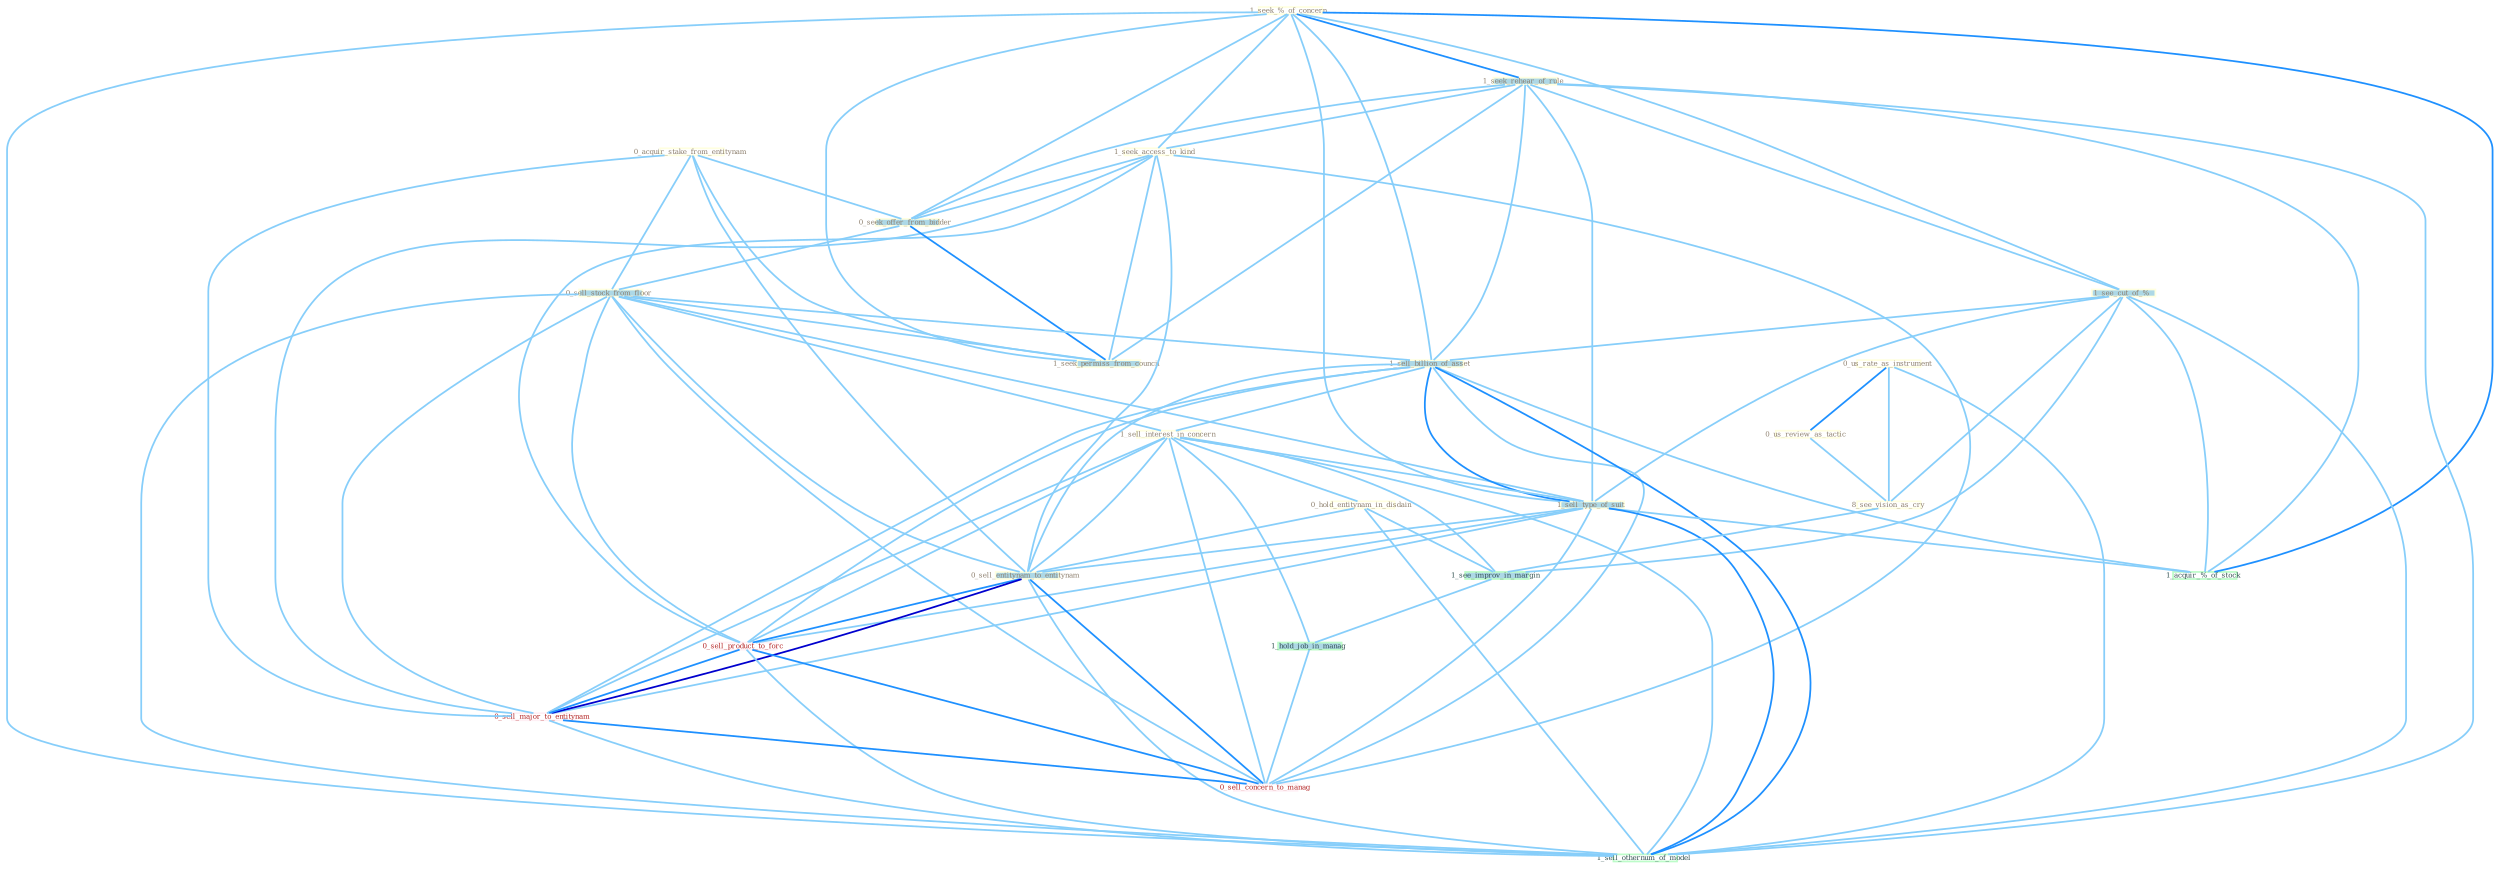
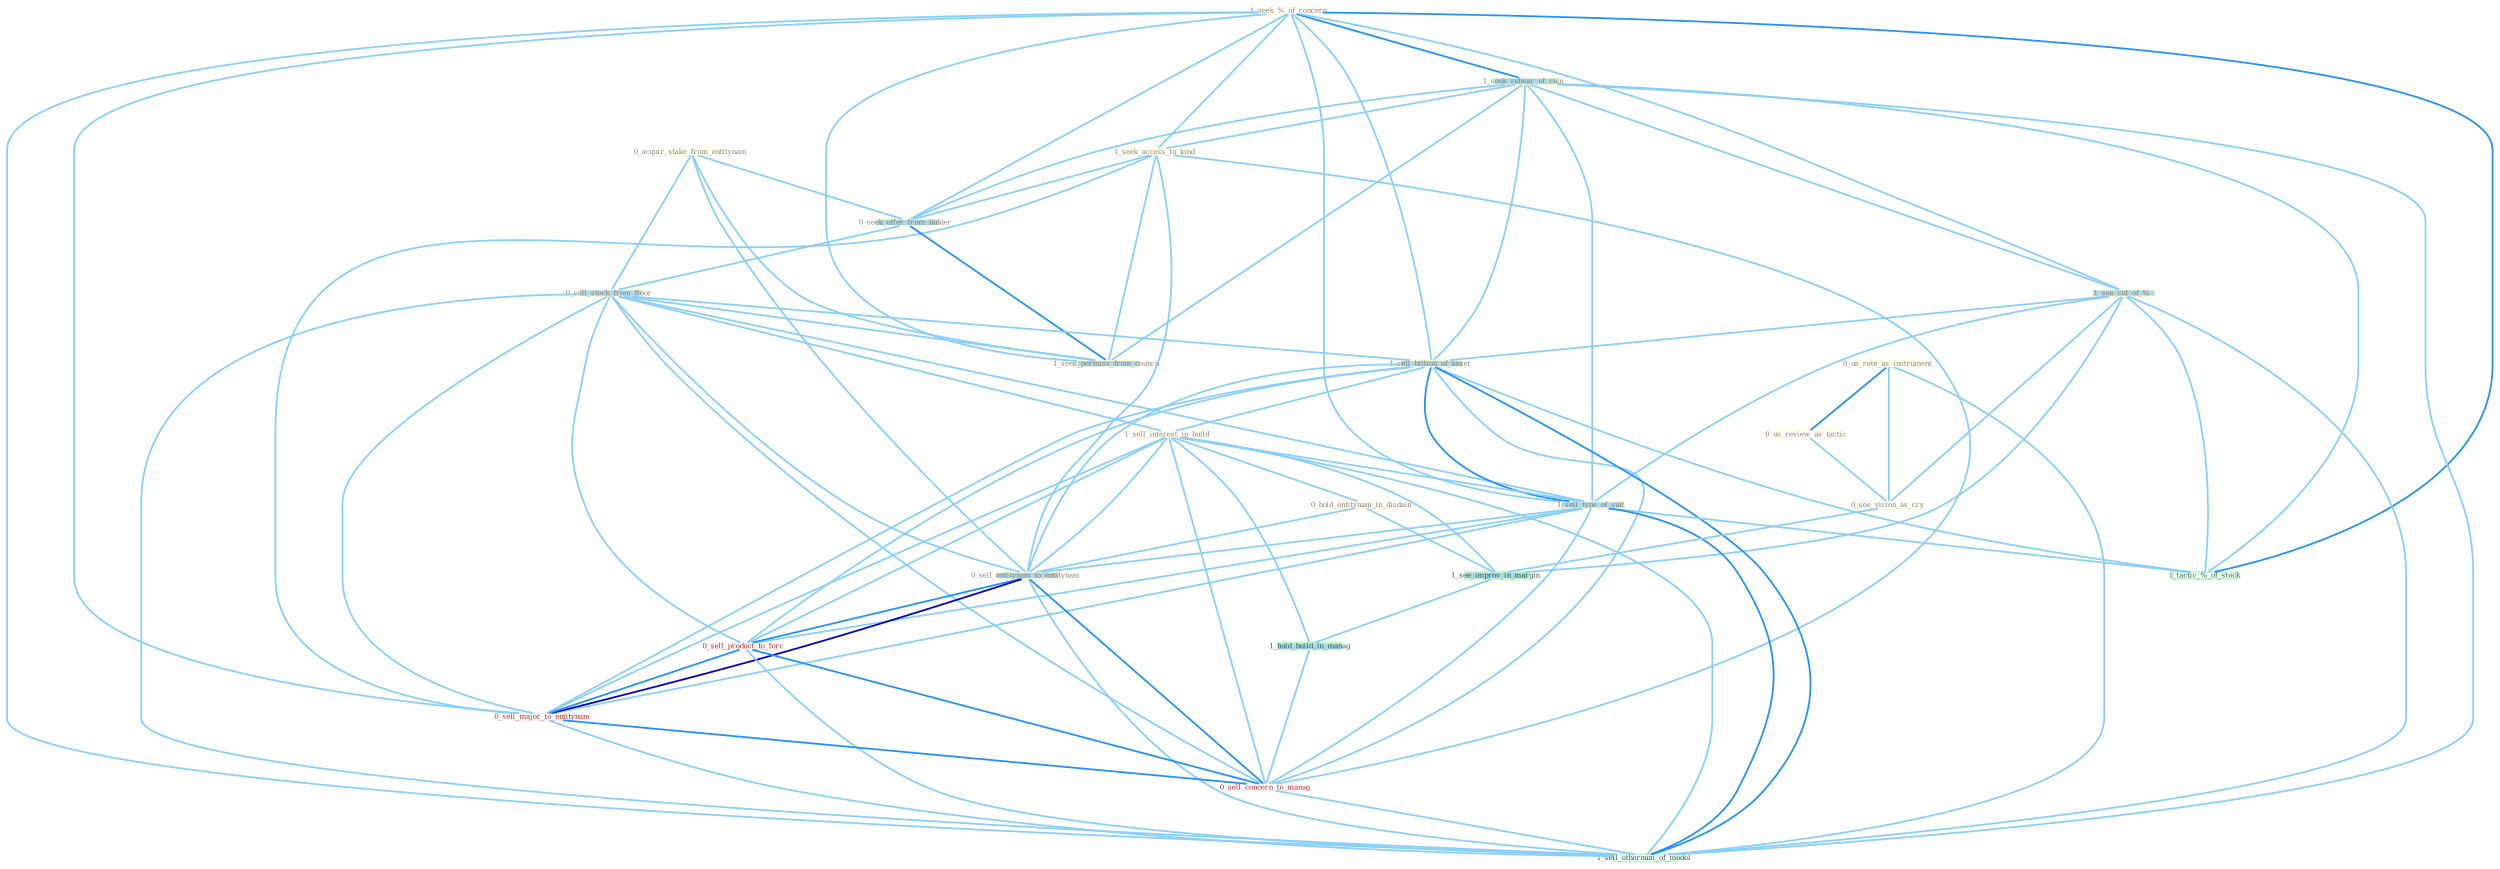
edge "1_seek_access_to_kind" -- "0_sell_product_to_forc": removed
edge "0_acquir_stake_from_entitynam" -- "0_sell_major_to_entitynam": now "1_seek_%_of_concern" -- "0_sell_major_to_entitynam"
node "1_sell_interest_in_concern": label "1_sell_interest_in_concern" -> "1_sell_interest_in_build"
node "8_see_vision_as_cry": label "8_see_vision_as_cry" -> "0_see_vision_as_cry"
node "1_acquir_%_of_stock": label "1_acquir_%_of_stock" -> "1_tactic_%_of_stock"
node "1_hold_job_in_manag": label "1_hold_job_in_manag" -> "1_hold_build_in_manag"
edge "0_hold_entitynam_in_disdain" -- "1_sell_othernum_of_model": now "0_sell_concern_to_manag" -- "1_sell_othernum_of_model"
